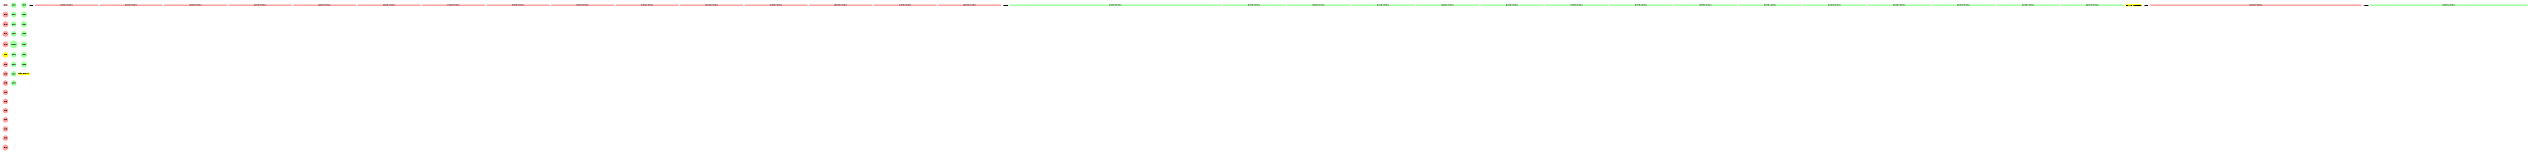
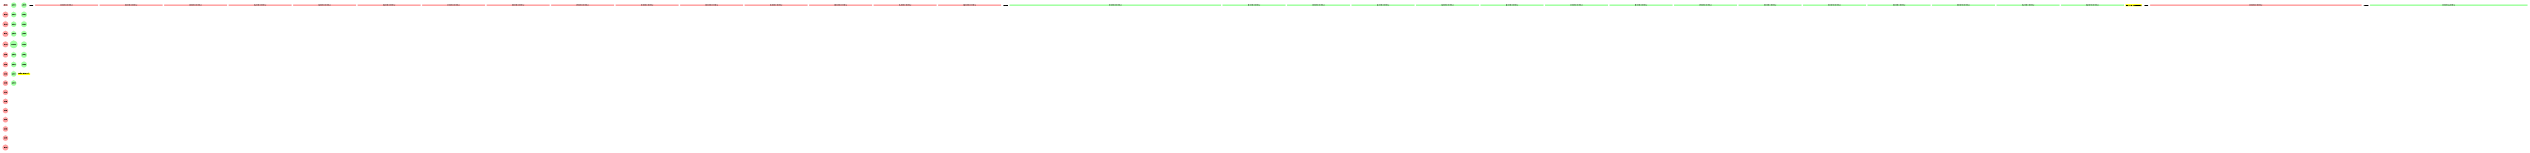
node "ADCB SOC0": fillcolor yellow -> #ffa0a0
